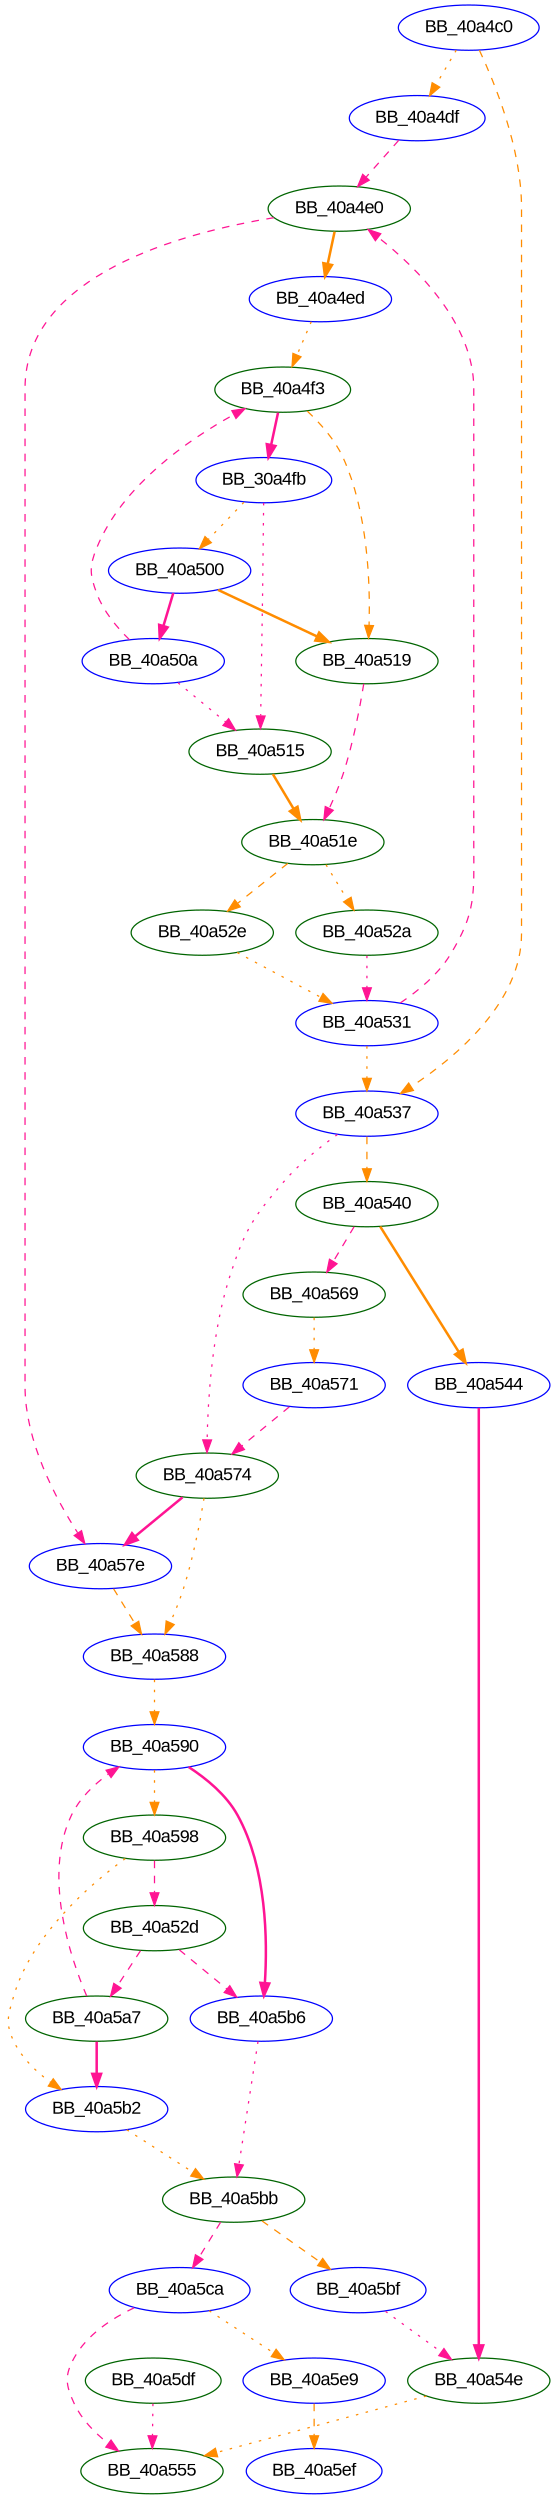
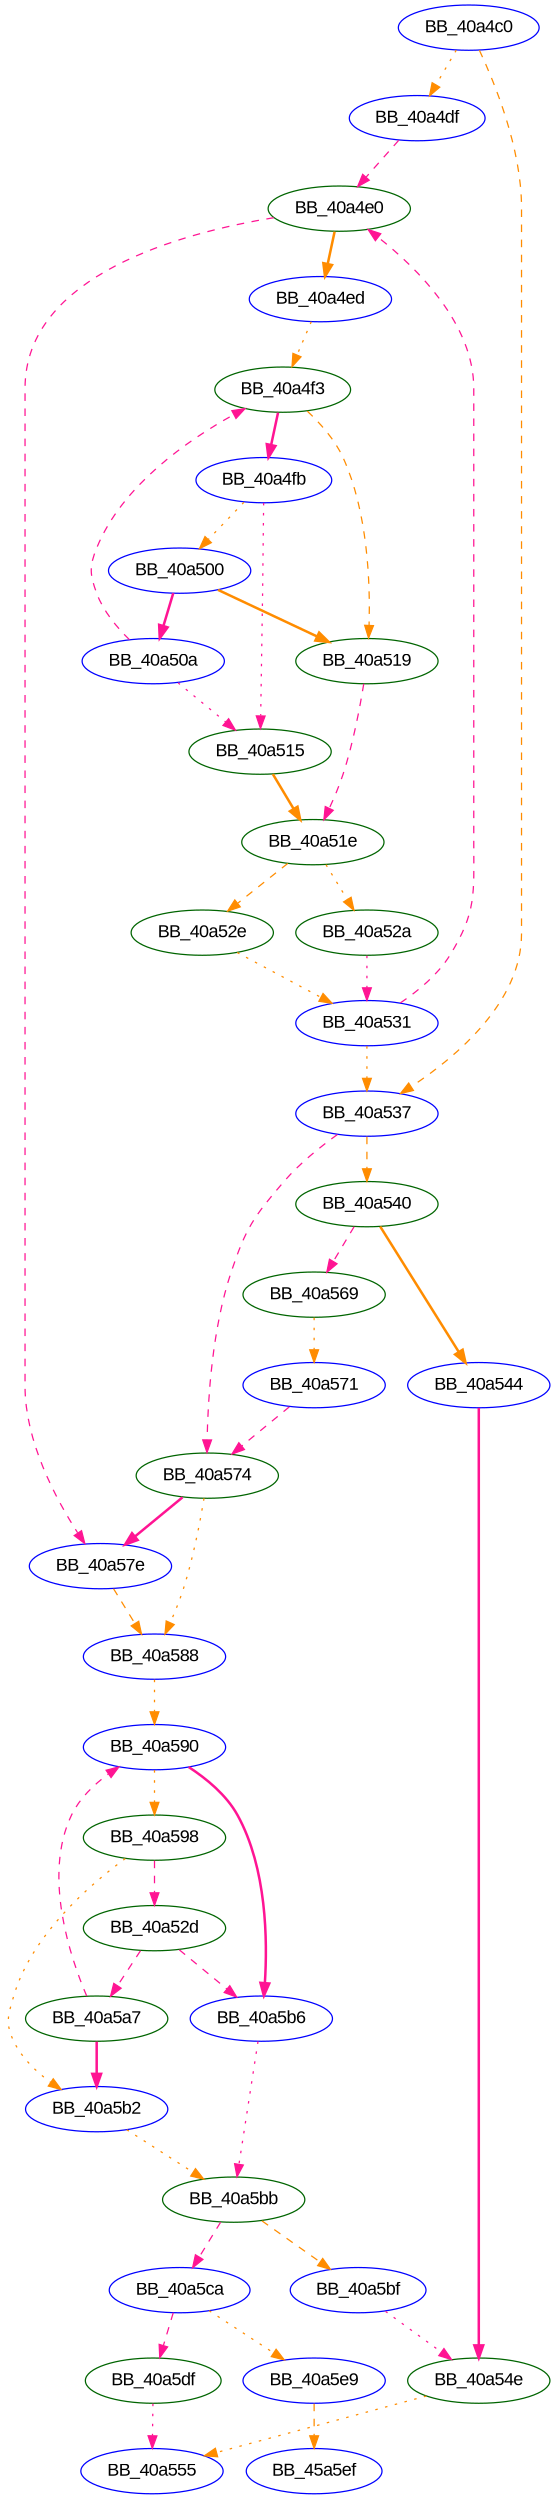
node "BB_30a4fb": label "BB_30a4fb" -> "BB_40a4fb"
edge "BB_40a537" -> "BB_40a574": style dotted -> dashed
edge "BB_40a5ca" -> "BB_40a555": now "BB_40a5ca" -> "BB_40a5df"
node "BB_40a555": color darkgreen -> blue
node "BB_40a5ef": label "BB_40a5ef" -> "BB_45a5ef"
